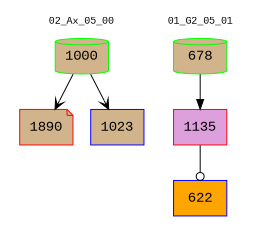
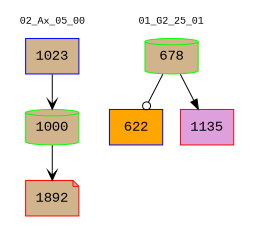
cluster "01_G2_05_01": label "01_G2_05_01" -> "01_G2_25_01"
edge "1000" -> "1023": reversed
node "1890": label "1890" -> "1892"
edge "1135" -> "622": now "678" -> "622"
